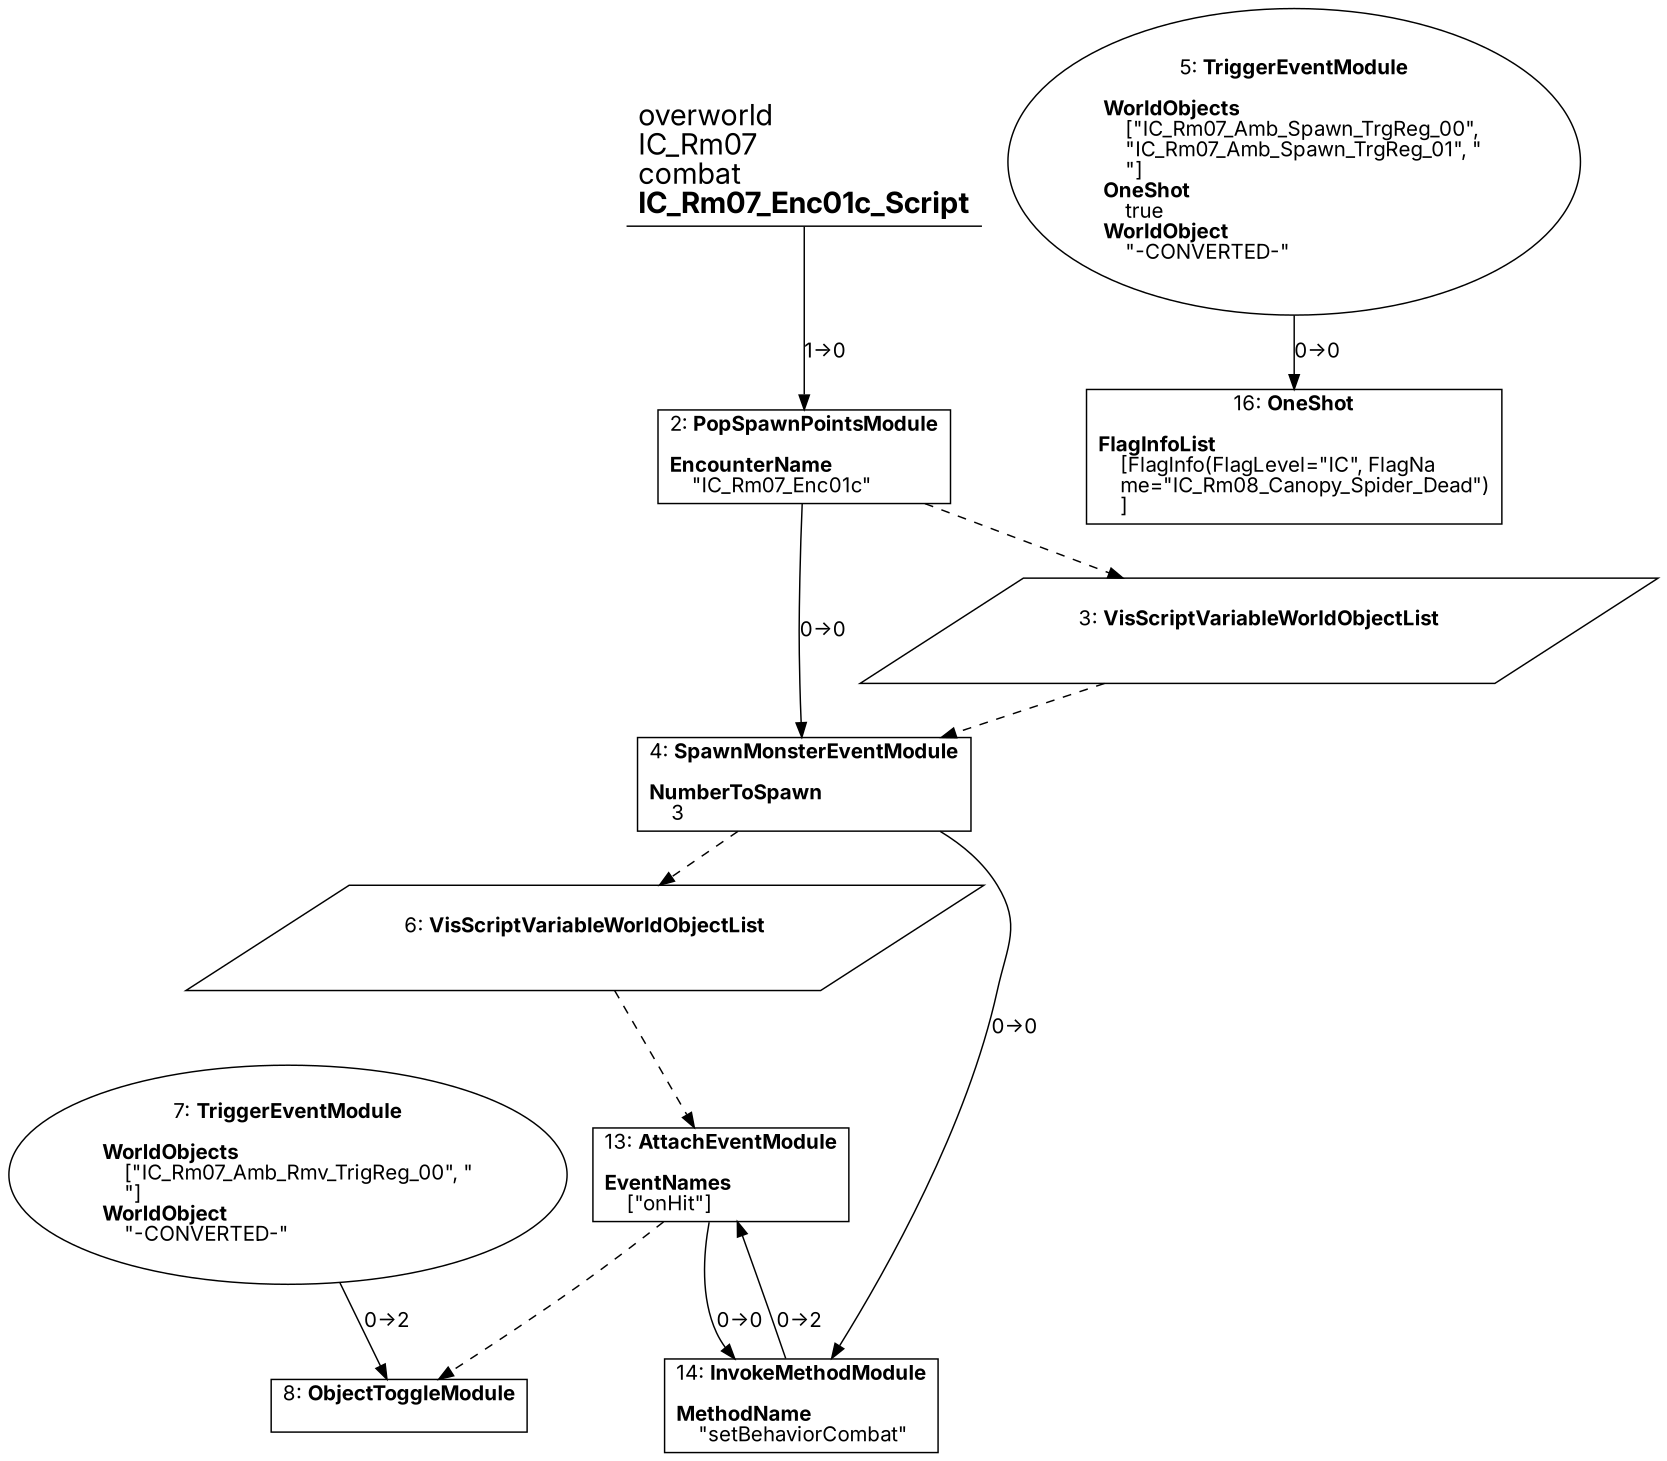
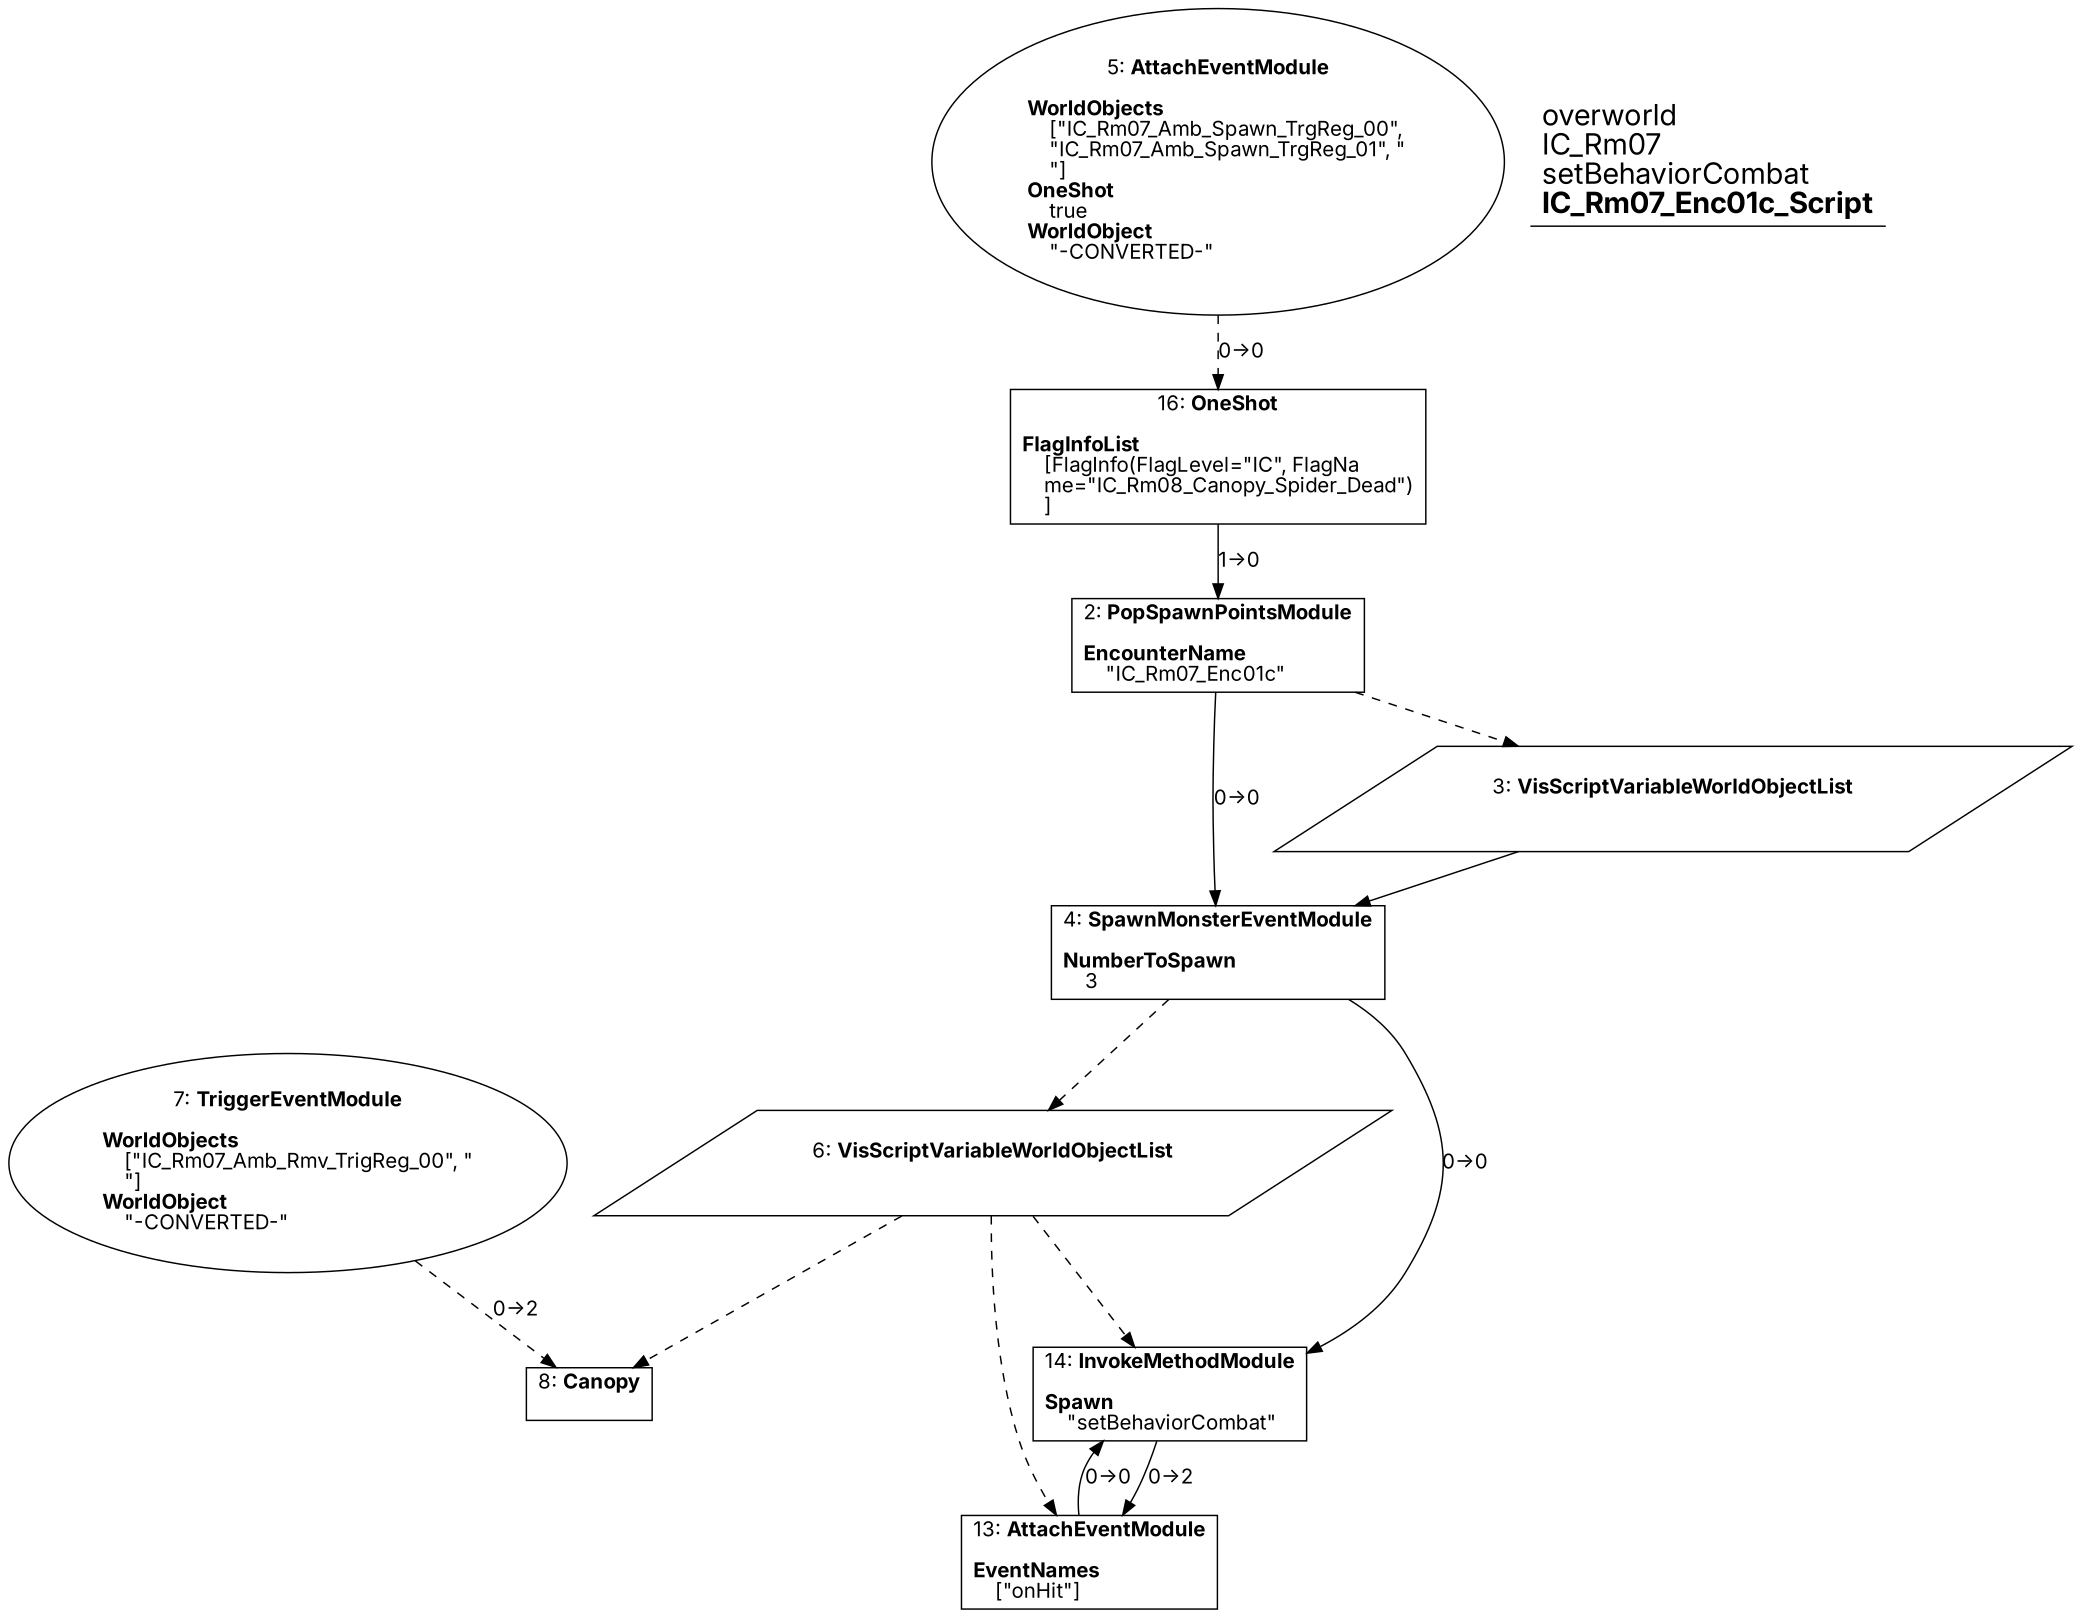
node "5:": text "TriggerEventModule" -> "AttachEventModule"
node "overworld": text "combat" -> "setBehaviorCombat"
edge "overworld" -> "2:": now "16:" -> "2:"
edge "5:" -> "16:": style solid -> dashed
edge "3:" -> "4:": style dashed -> solid
edge "6:" -> "14:": added
edge "13:" -> "8:": now "6:" -> "8:"
edge "7:" -> "8:": style solid -> dashed
node "8:": text "ObjectToggleModule" -> "Canopy"
node "14:": text "MethodName" -> "Spawn"
